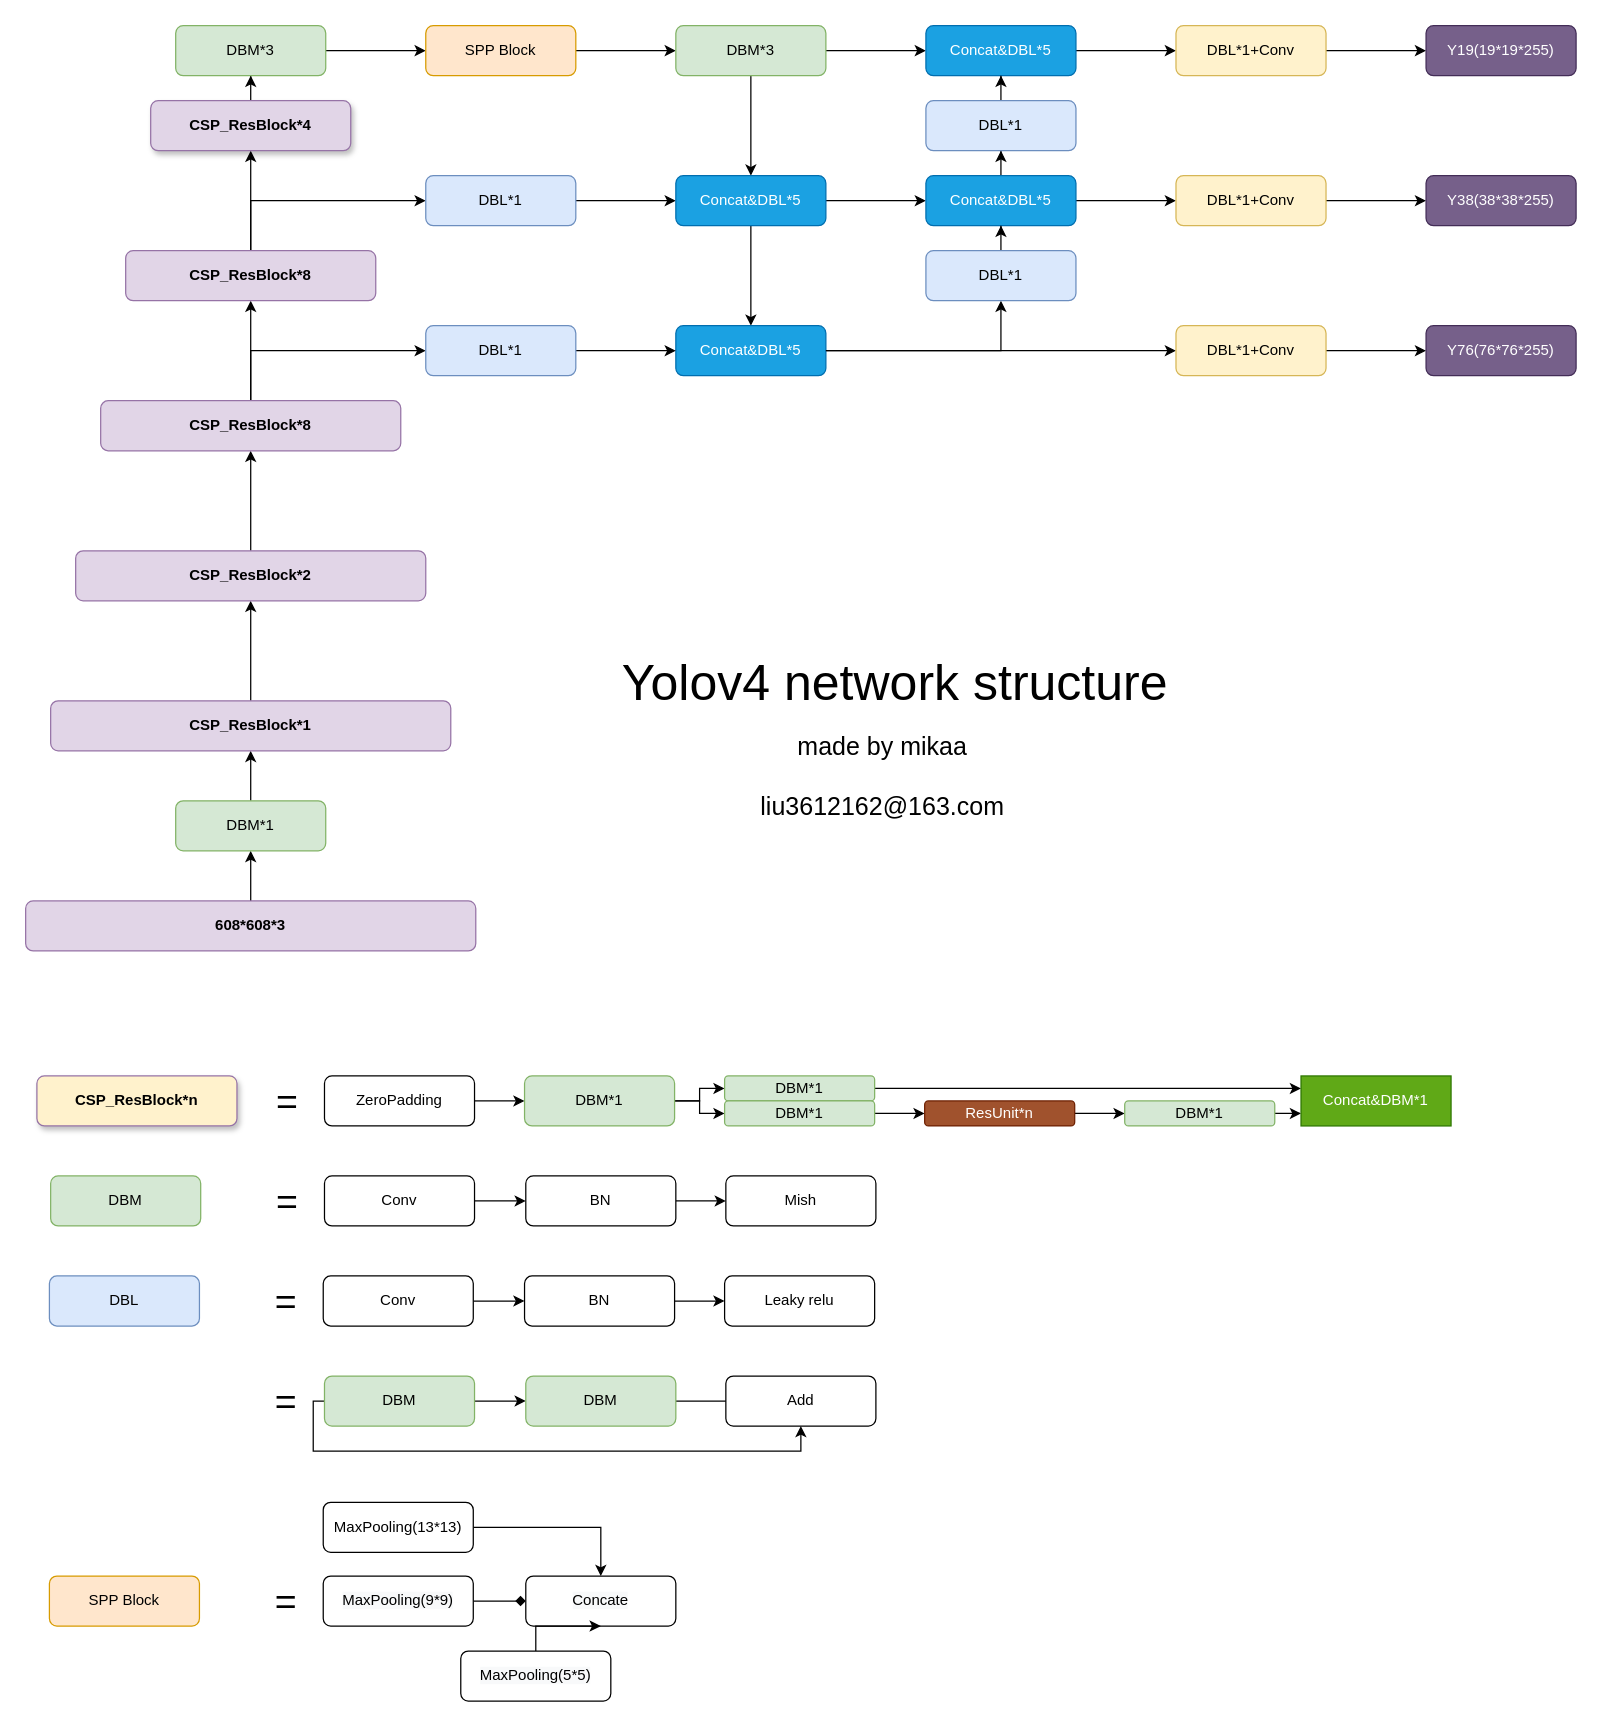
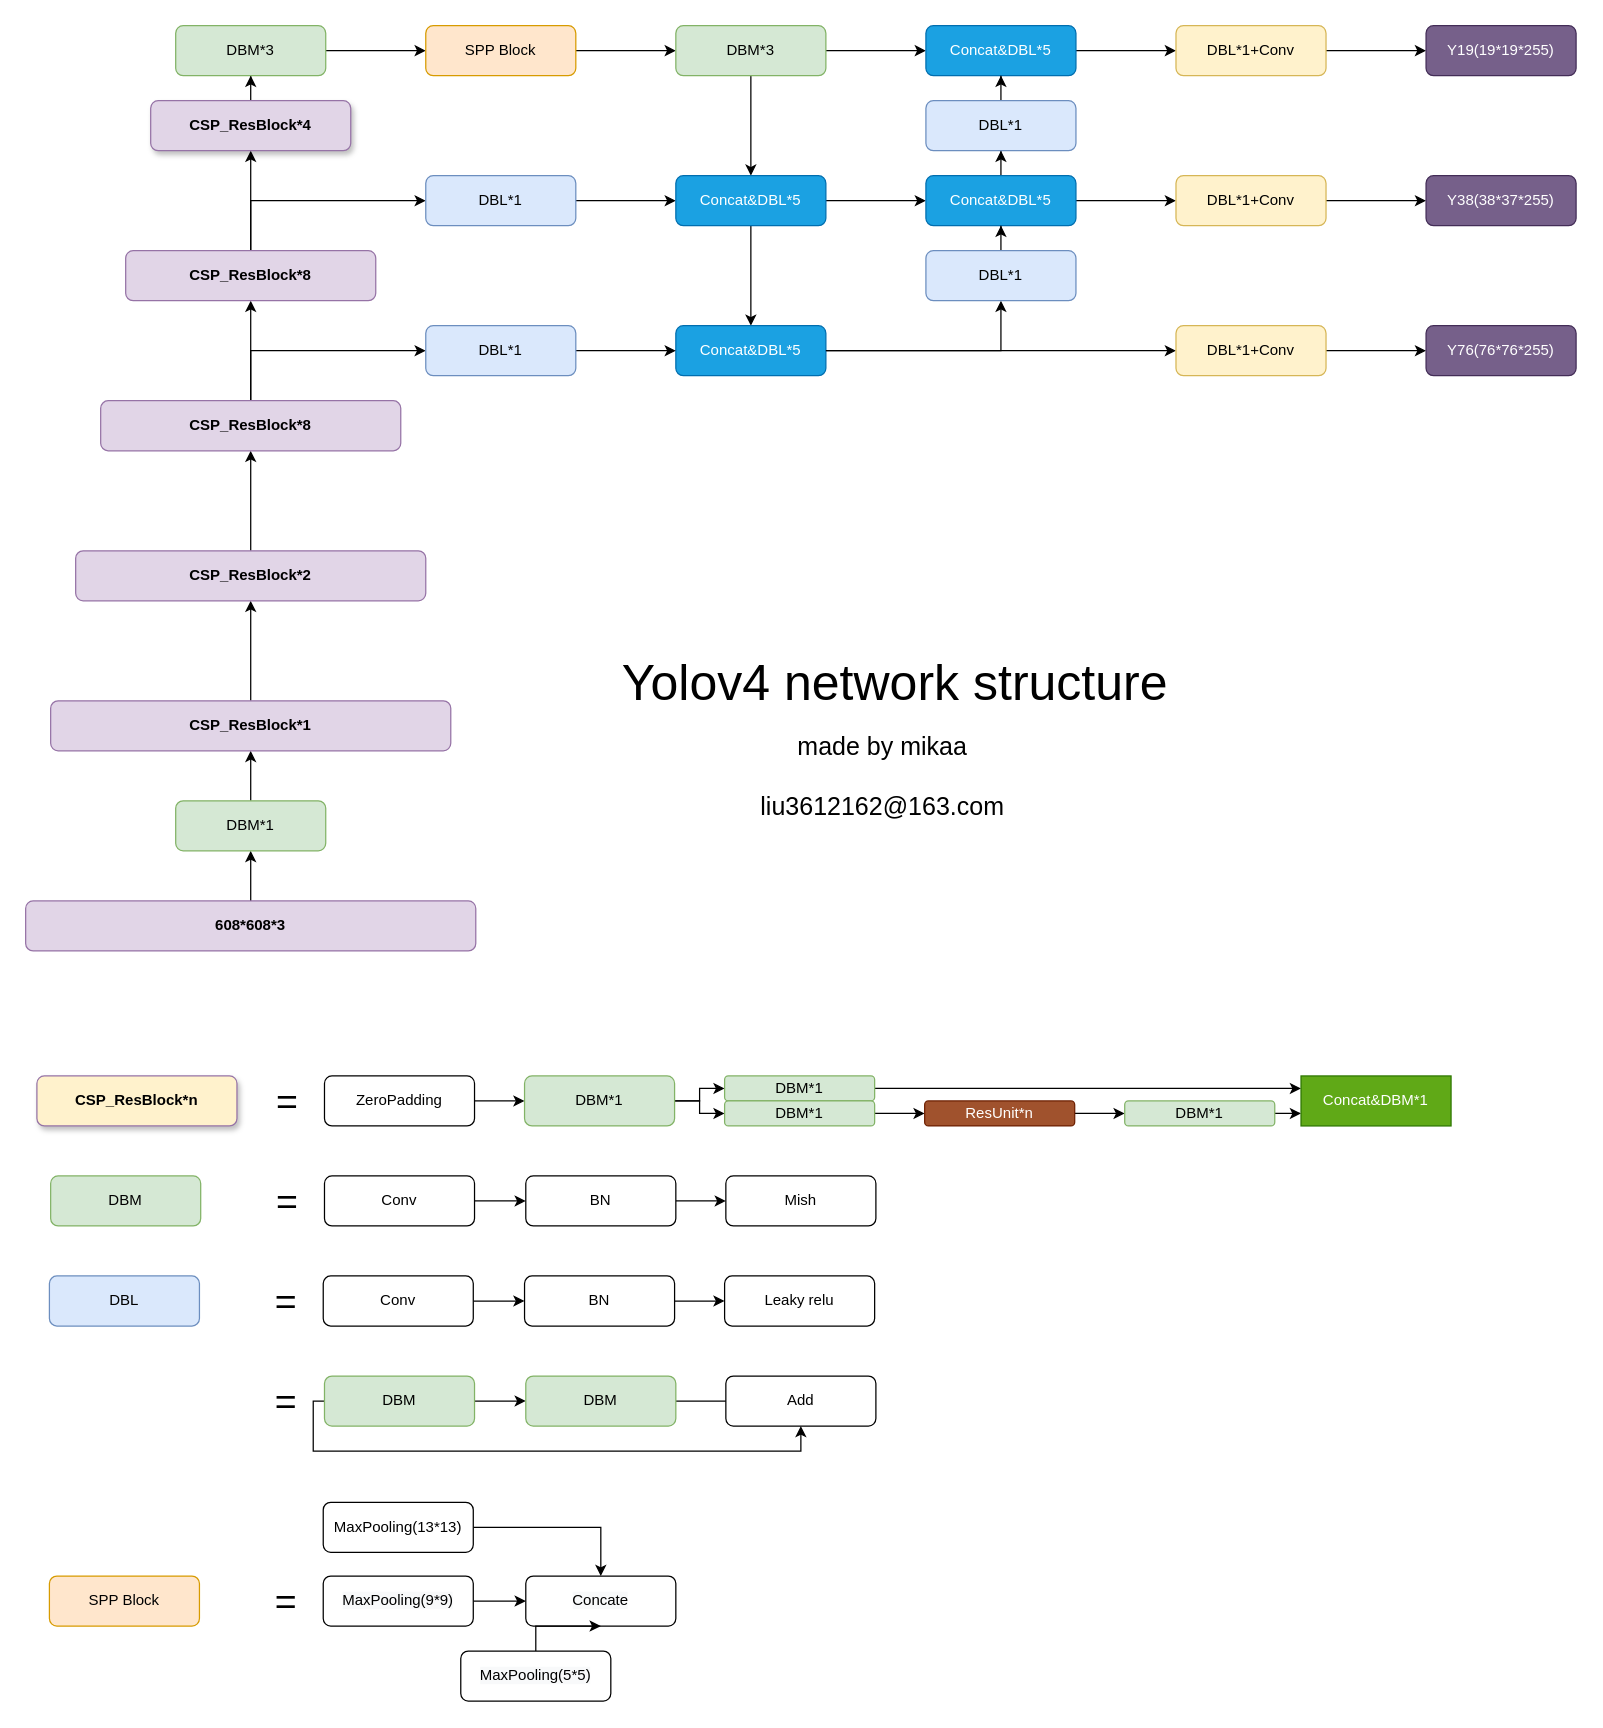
node "Y38(38*38*255)": label "Y38(38*38*255)" -> "Y38(38*37*255)"
edge "MaxPooling(9*9)" -> "Concate": arrowhead diamond -> classic
